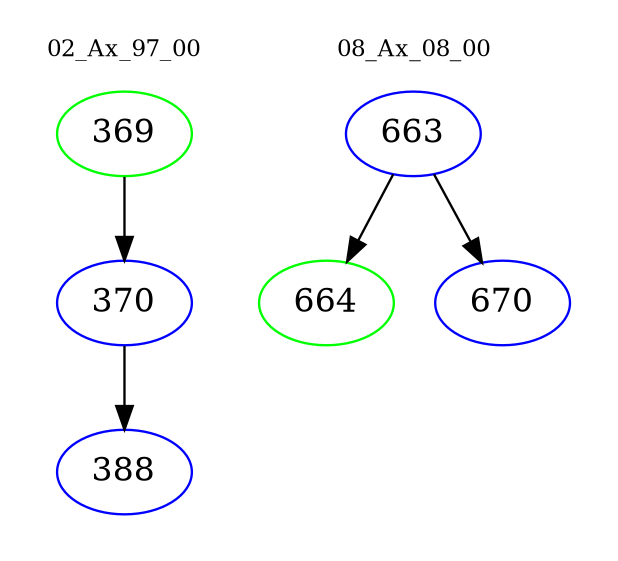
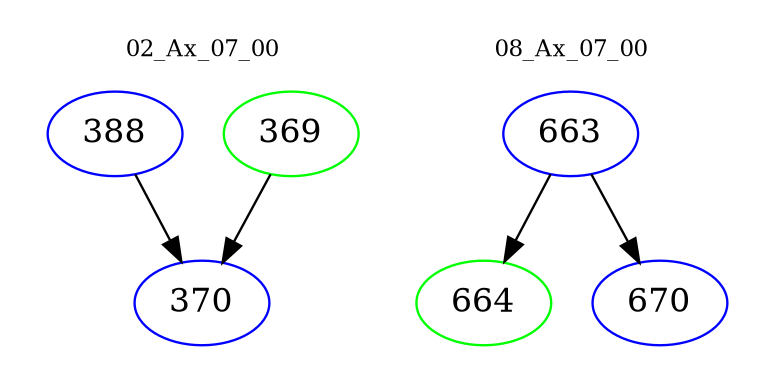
cluster "02_Ax_97_00": label "02_Ax_97_00" -> "02_Ax_07_00"
cluster "08_Ax_08_00": label "08_Ax_08_00" -> "08_Ax_07_00"
edge "370" -> "388": reversed
